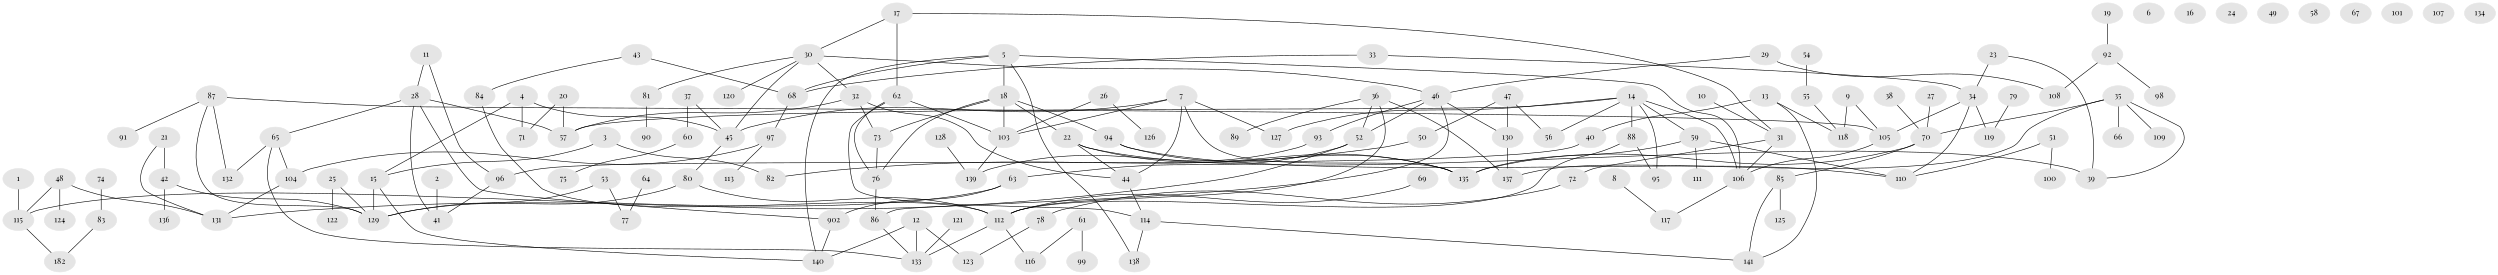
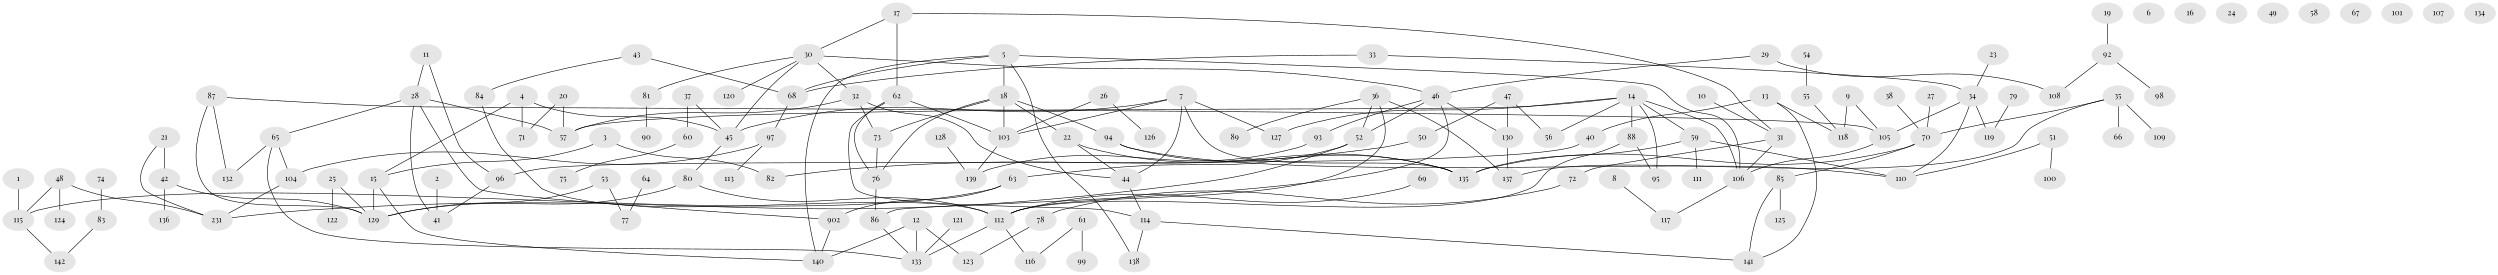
node "91": removed
node "39": removed
node "131": label "131" -> "231"
node "182": label "182" -> "142"
